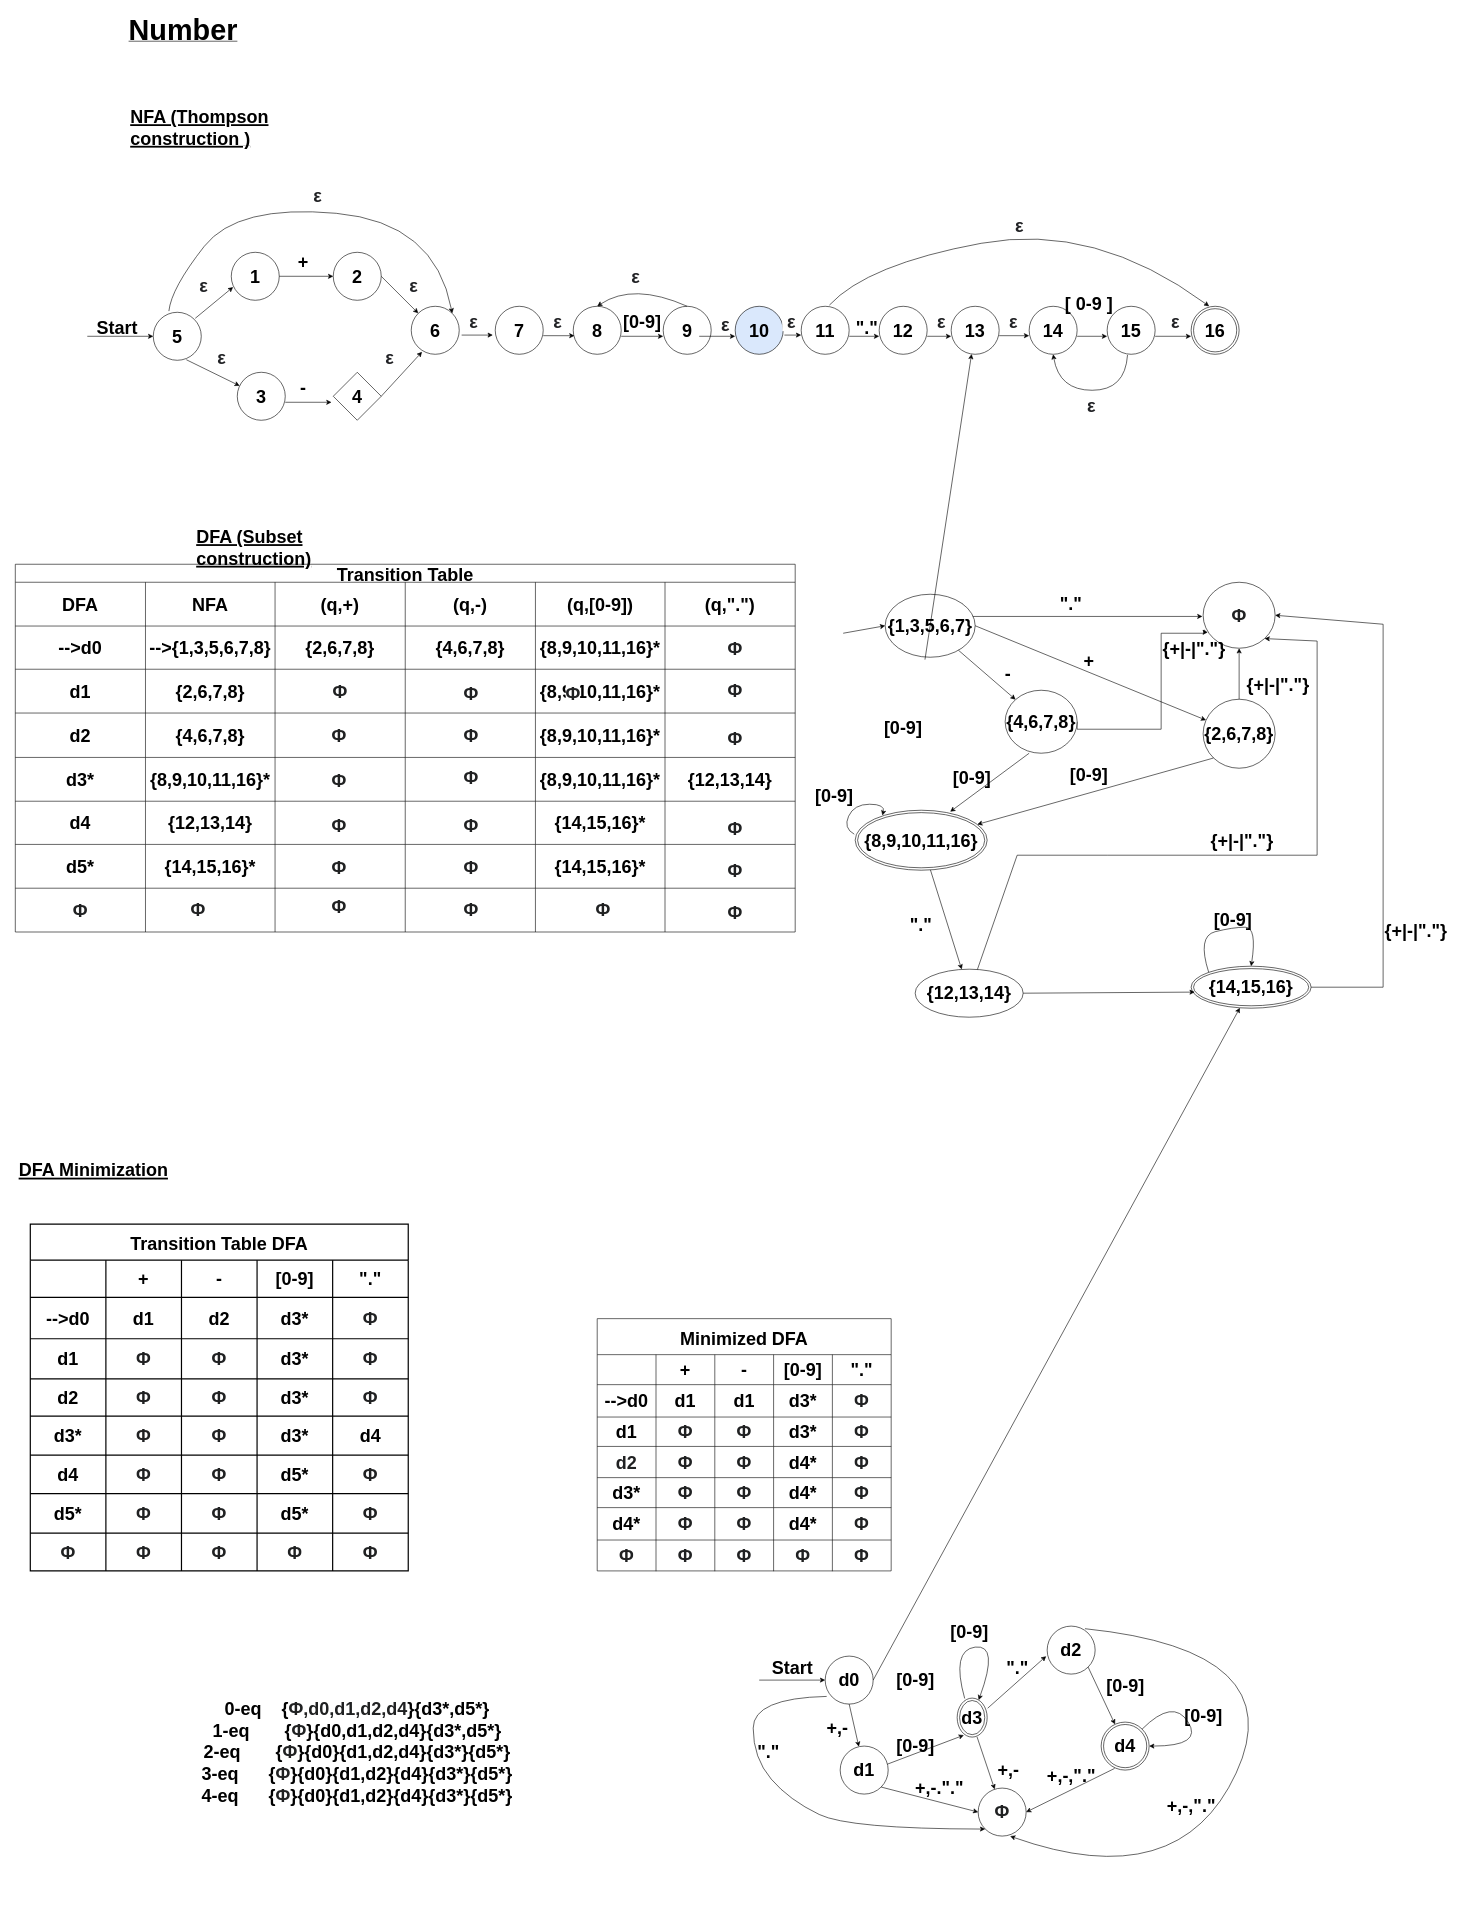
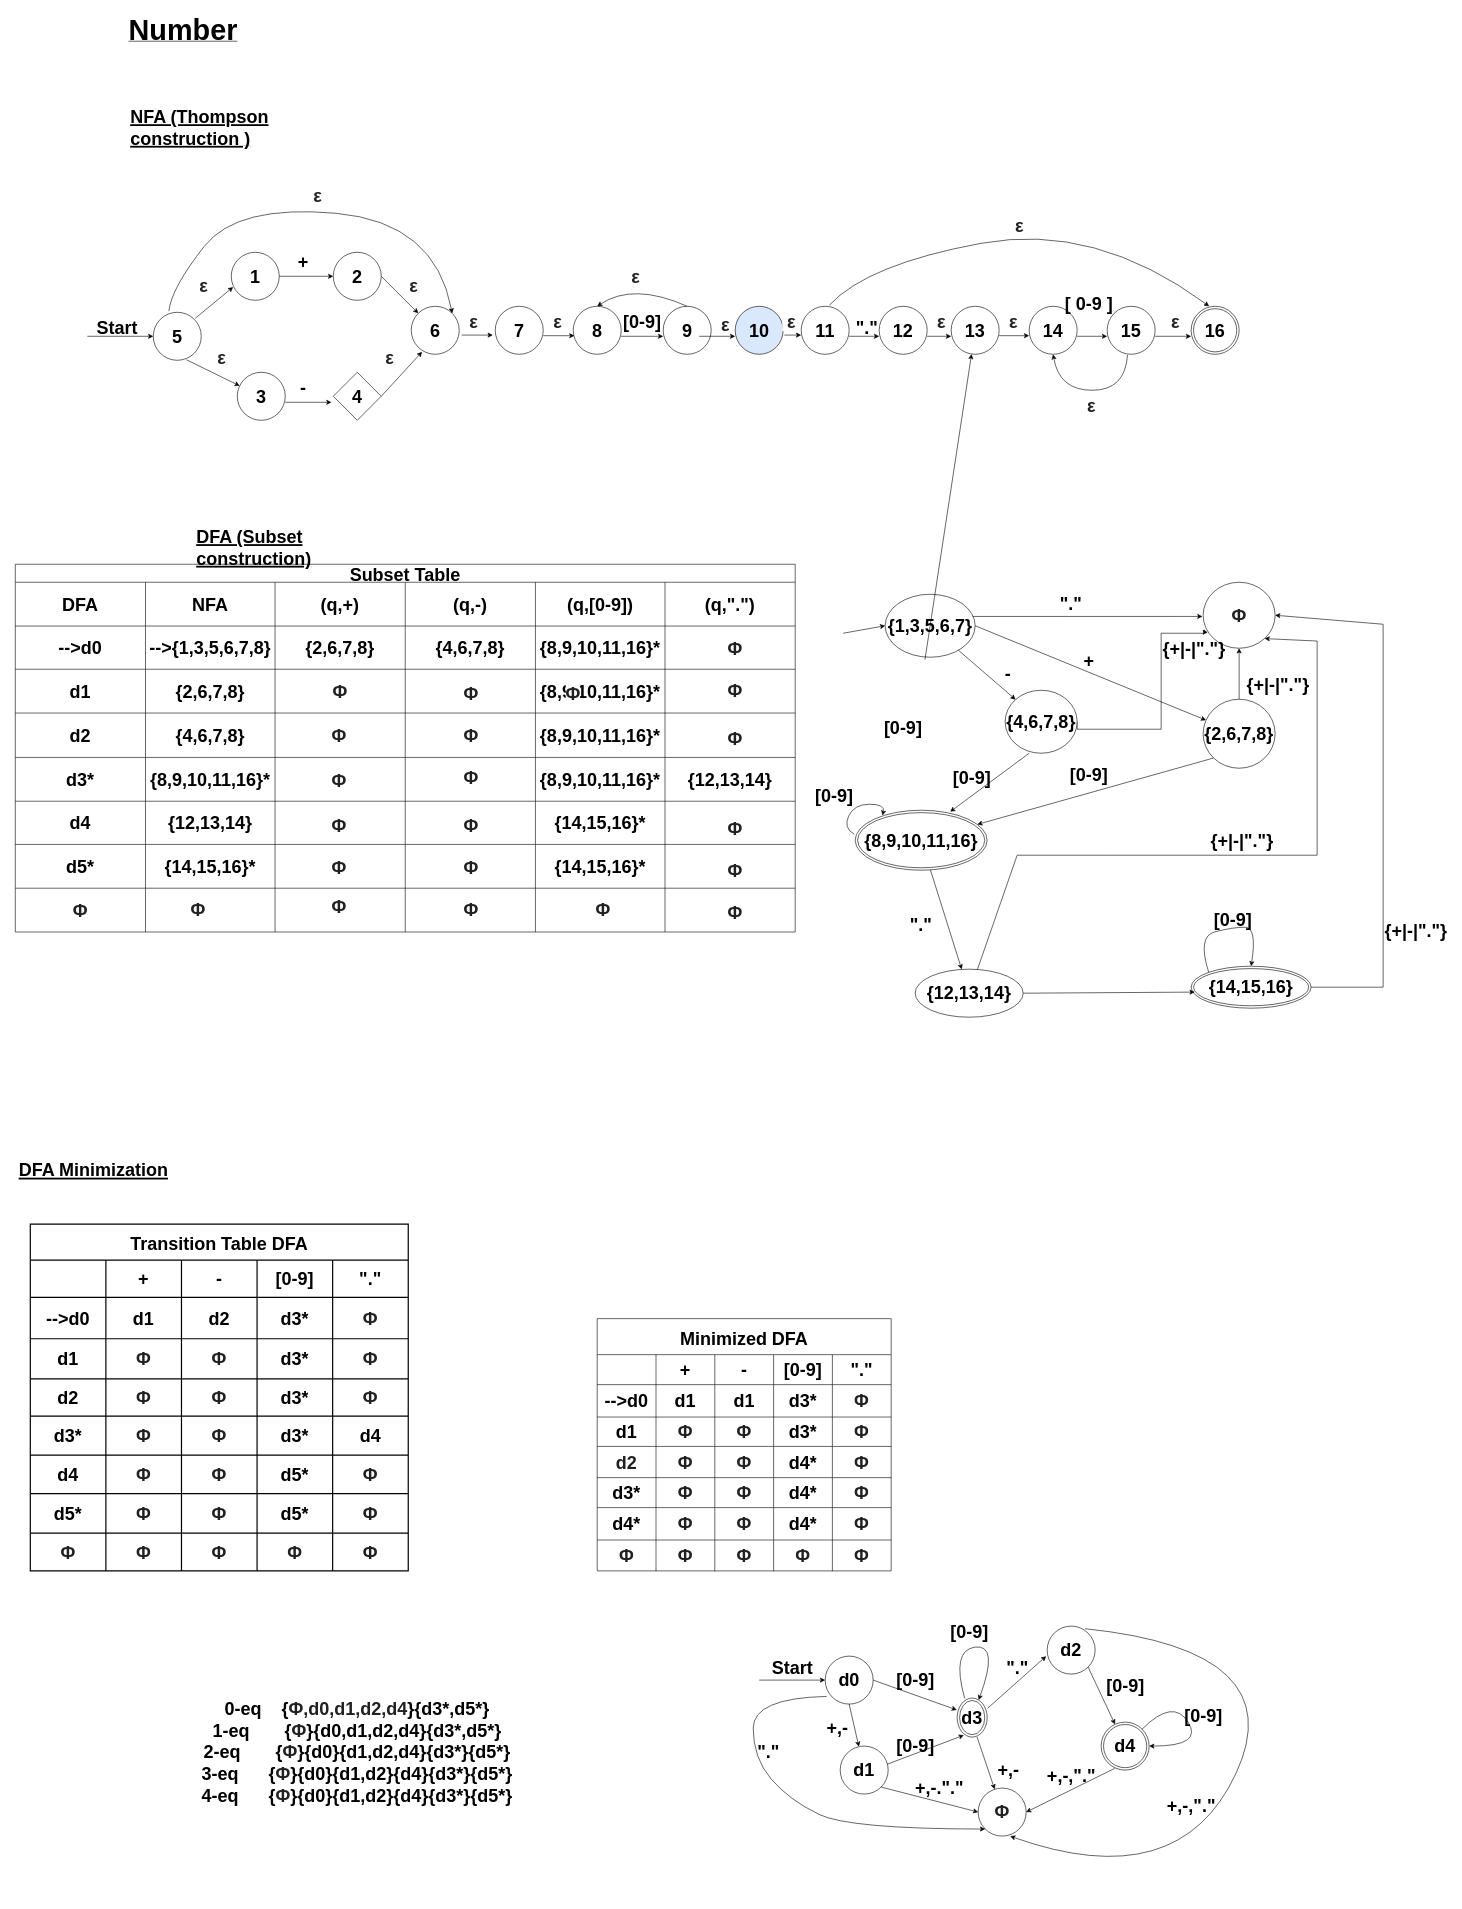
node "Transition Table": label "Transition Table" -> "Subset Table"
edge "d0" -> "{14,15,16}": now "d0" -> "d3"
